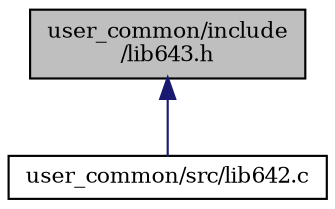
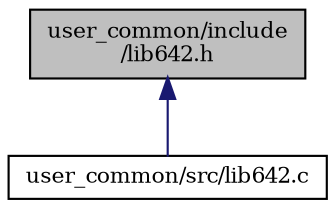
node "user_common/include /lib643.h": label "user_common/include /lib643.h" -> "user_common/include /lib642.h"
